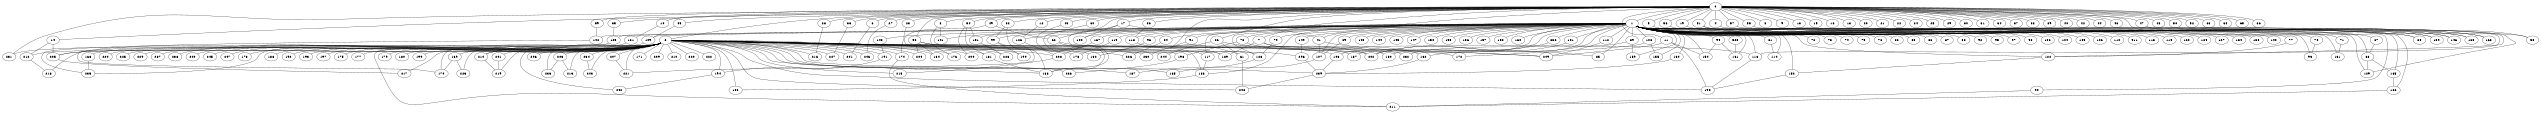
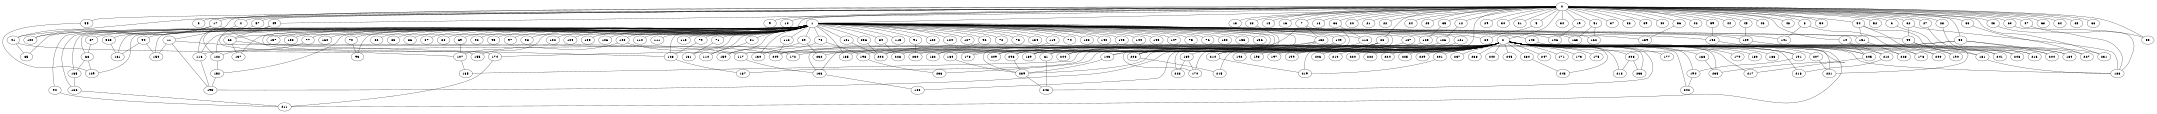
edge "10" -- "121": now "1" -- "121"
node "911": label "911" -> "111"
edge "132" -- "209": added
node "135": added
